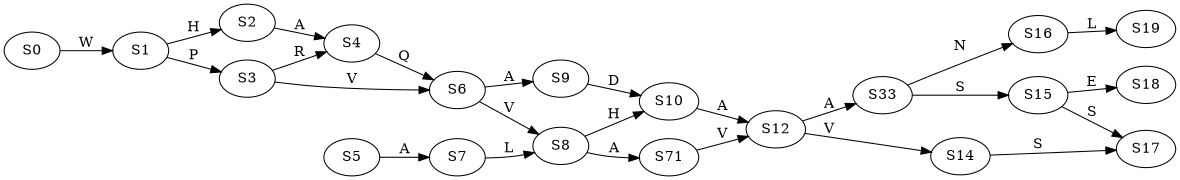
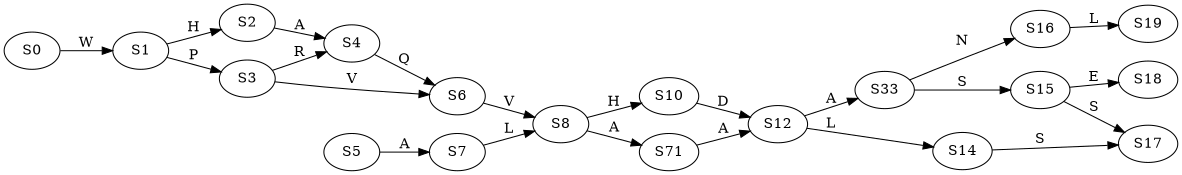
node "S9": removed
edge "S10" -> "S12": label "A" -> "D"
edge "S12" -> "S14": label "V" -> "L"
edge "S71" -> "S12": label "V" -> "A"
